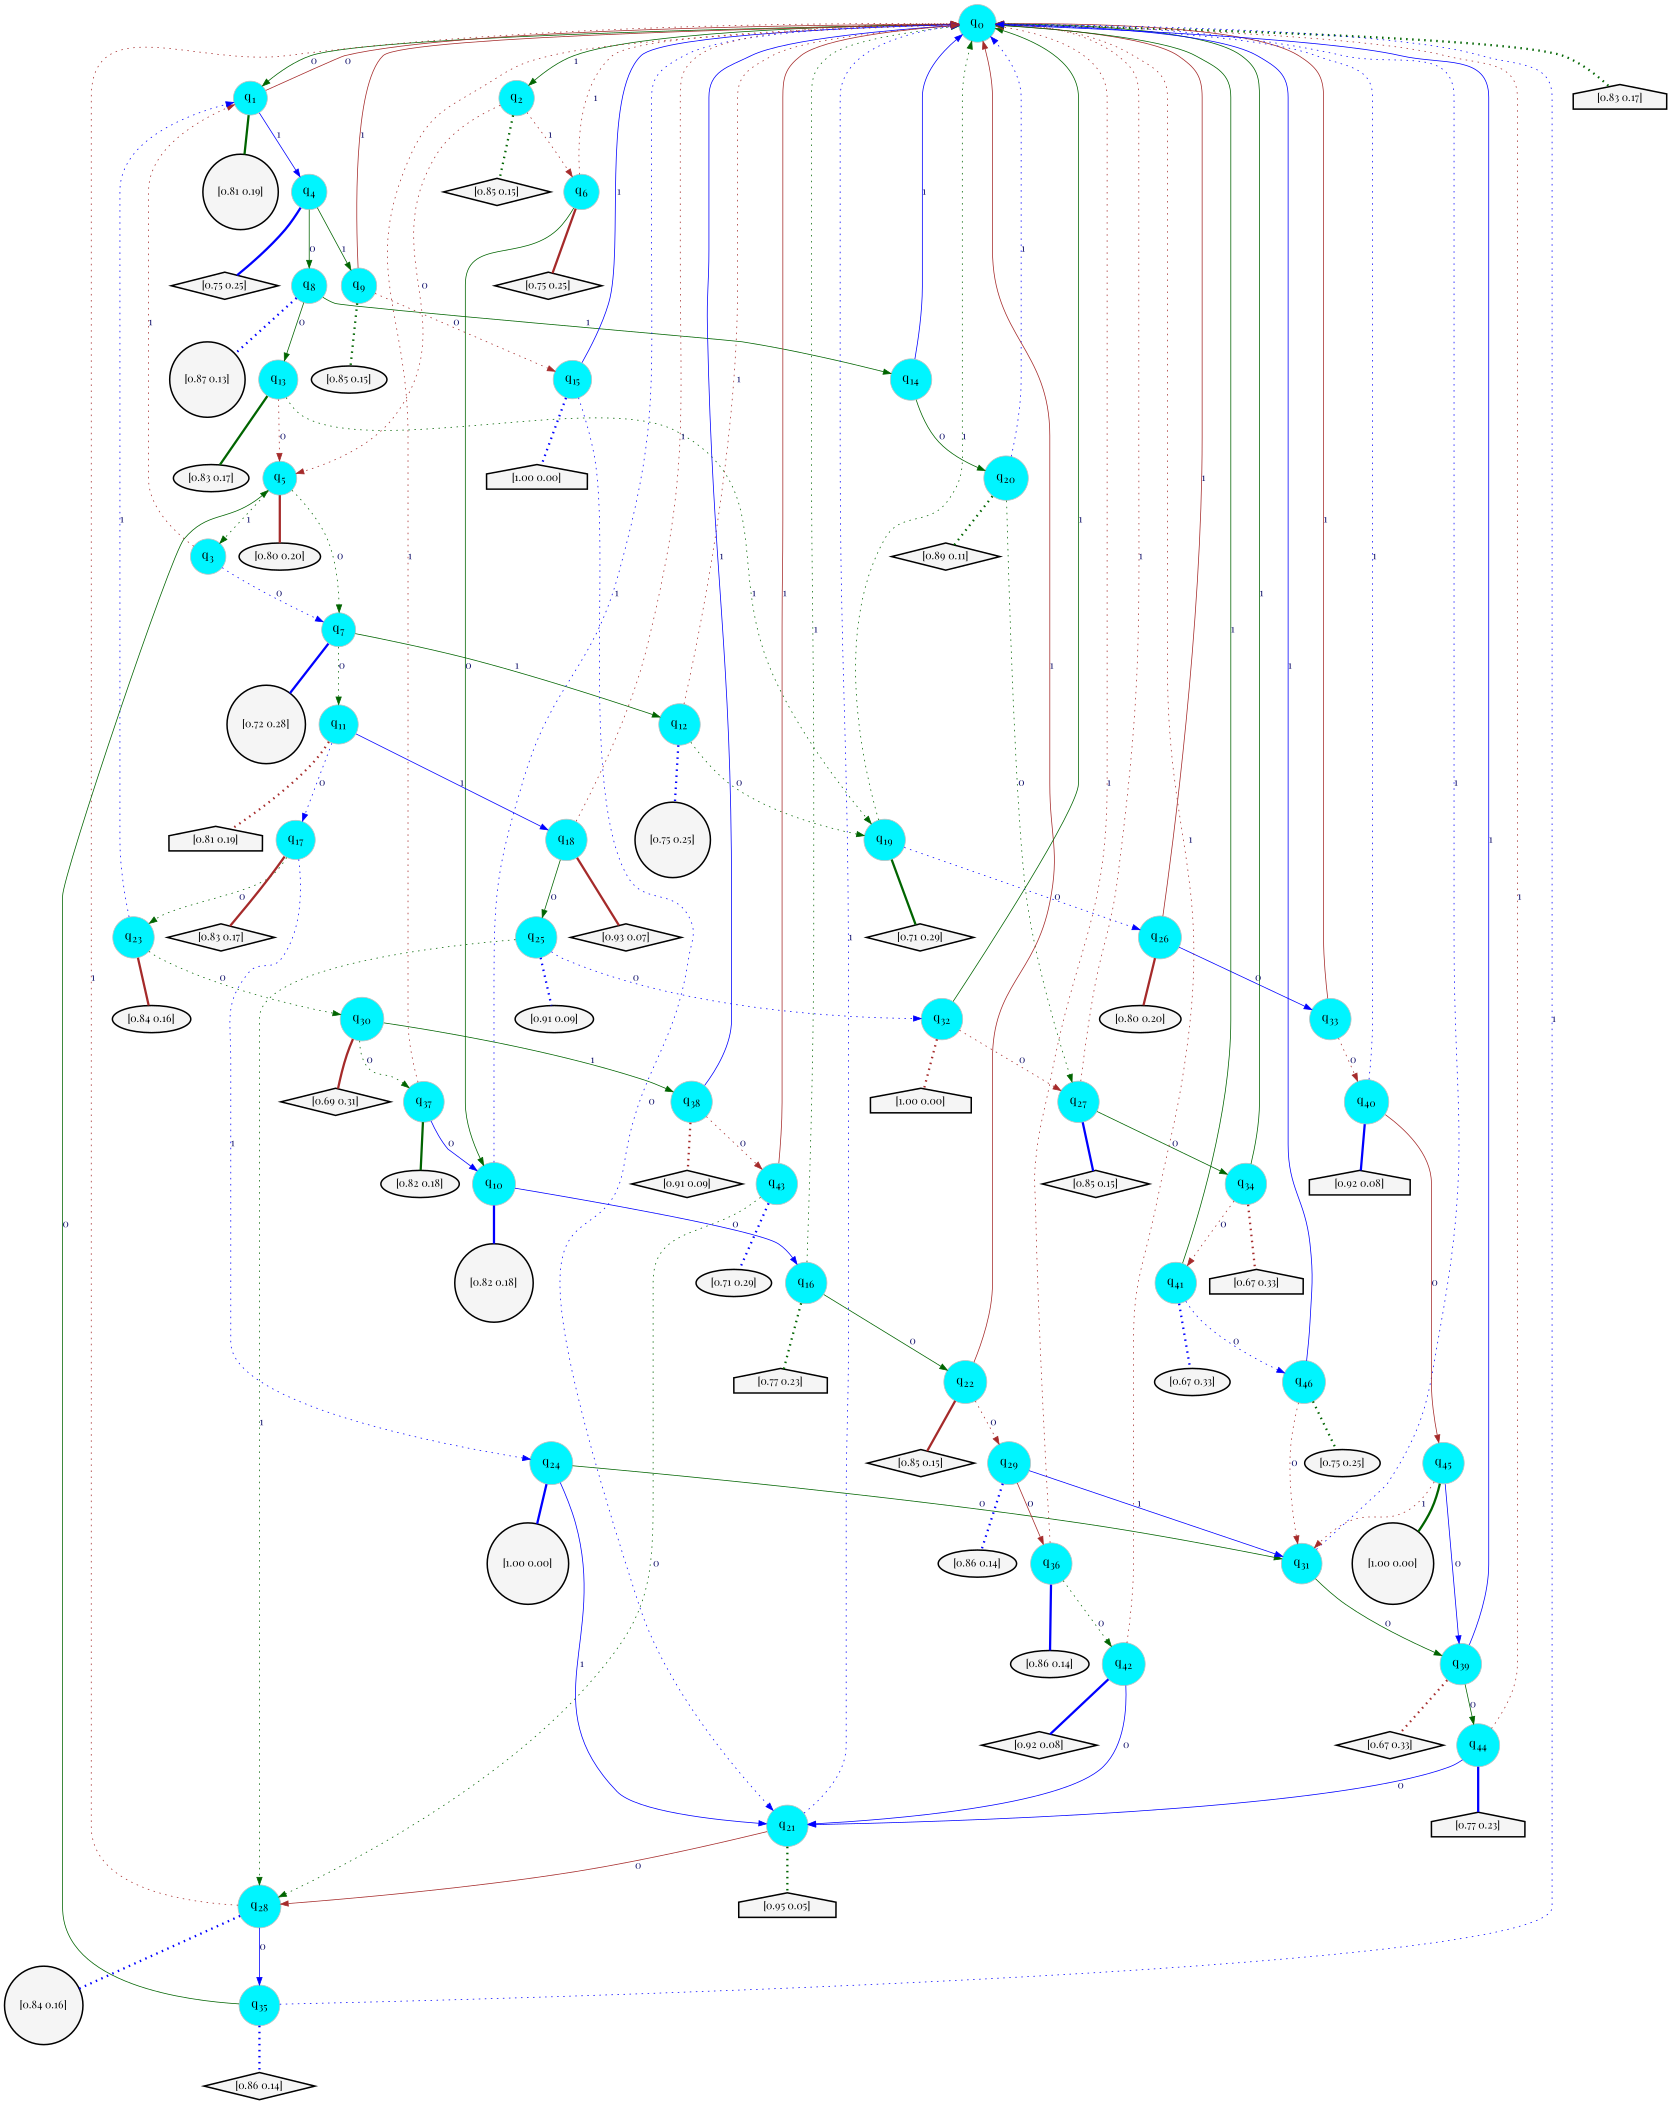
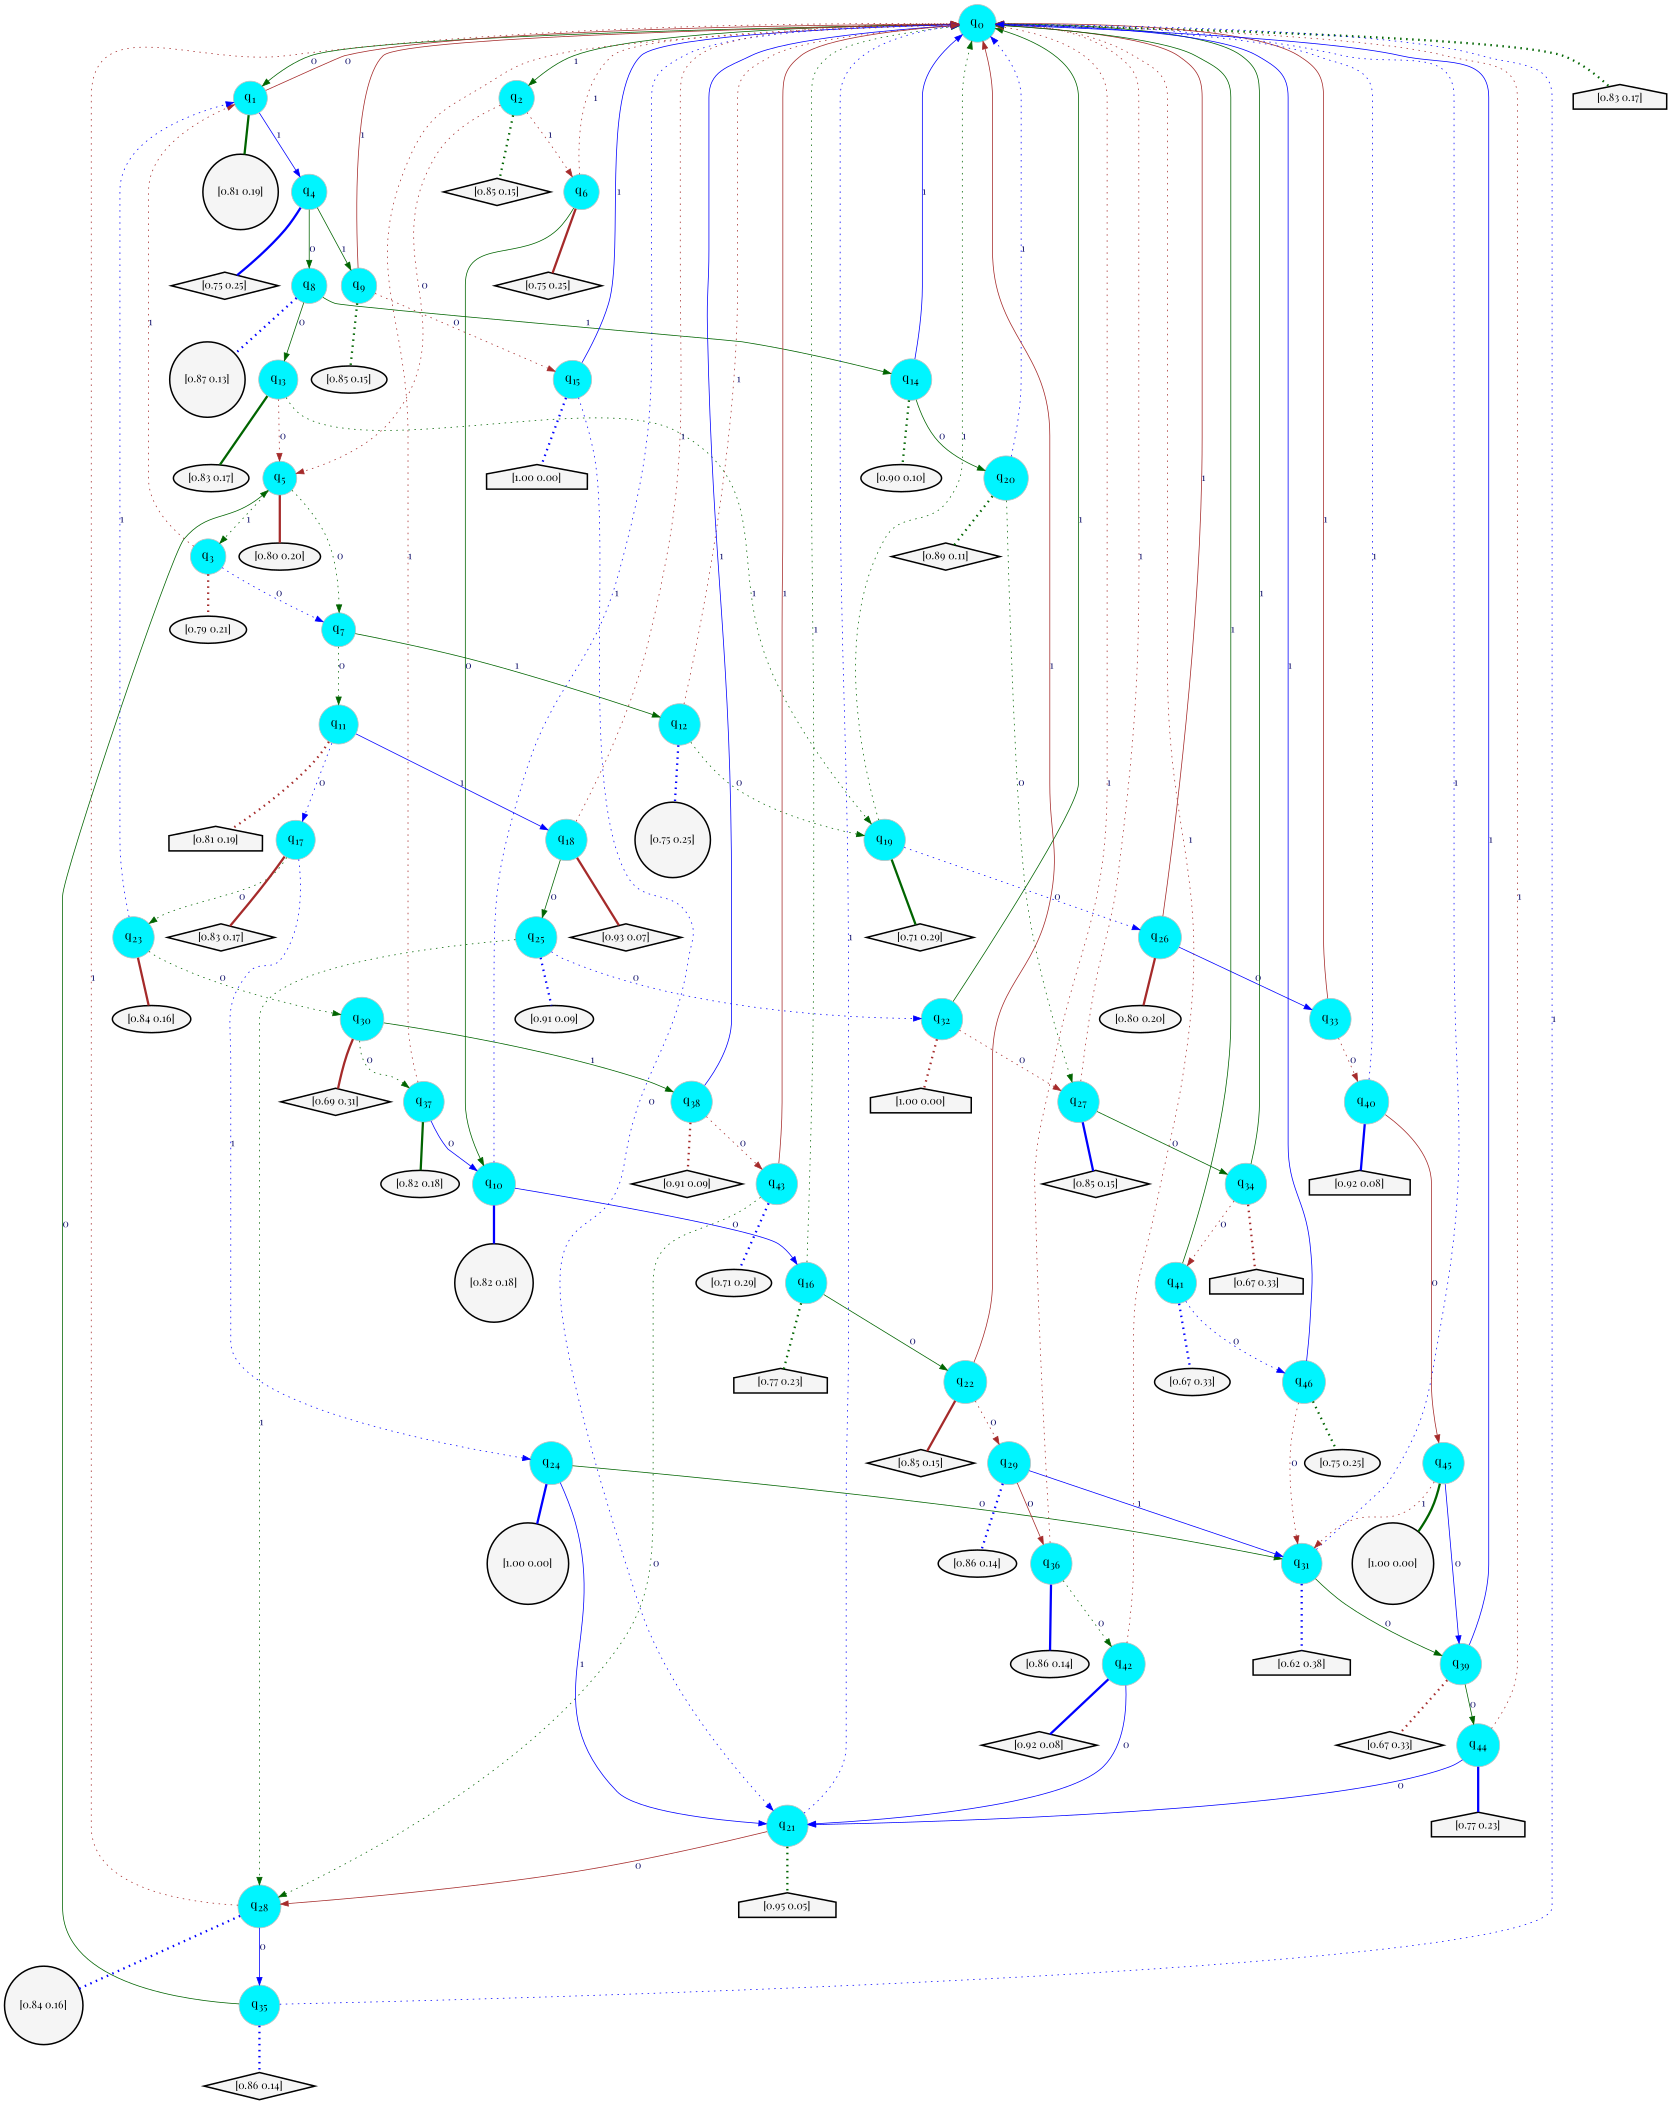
node "[0.90 0.10]": added
node "[0.79 0.21]": added
node "[0.72 0.28]": removed
node "[0.62 0.38]": added
